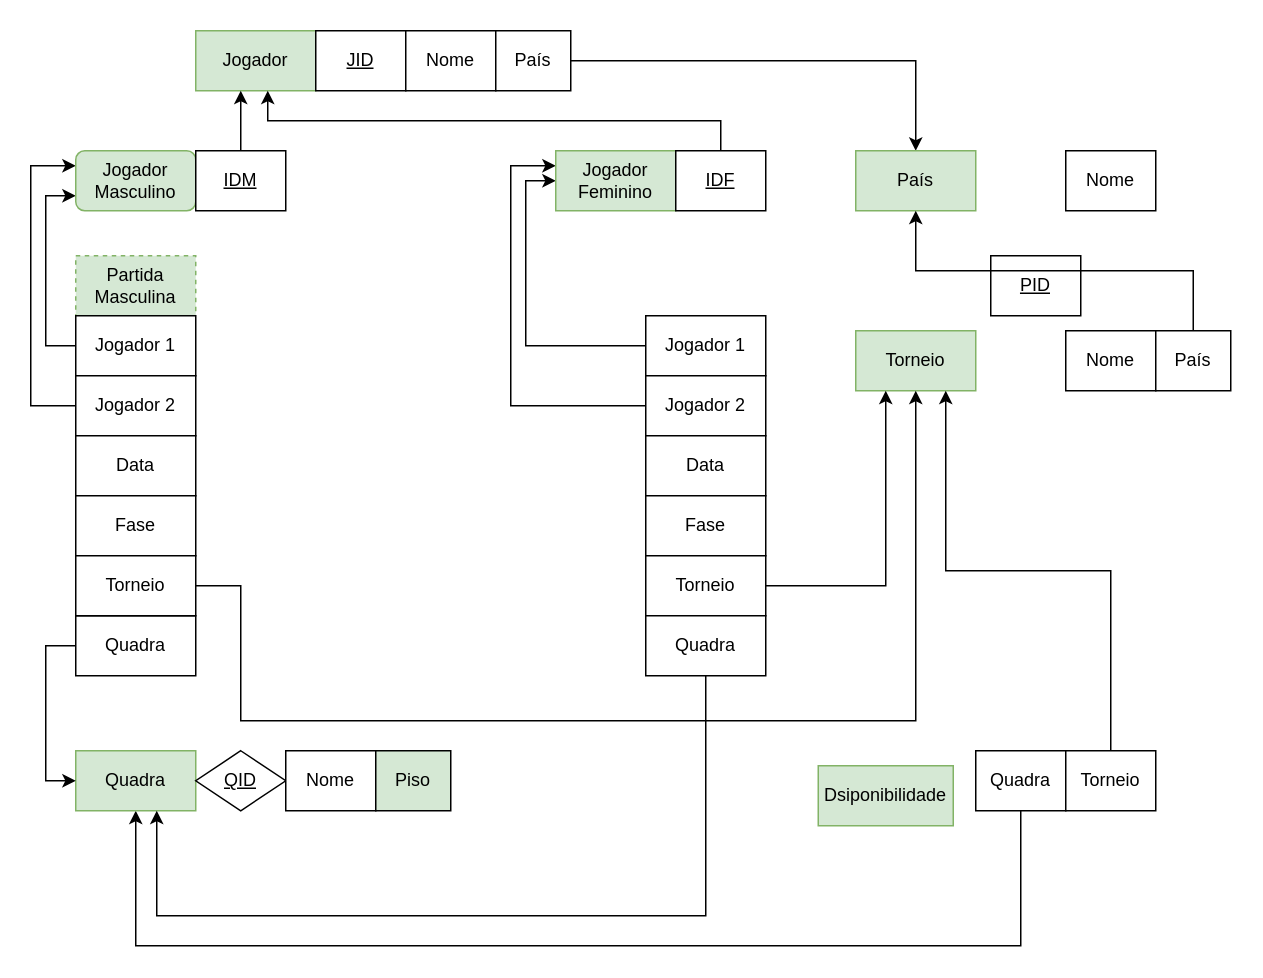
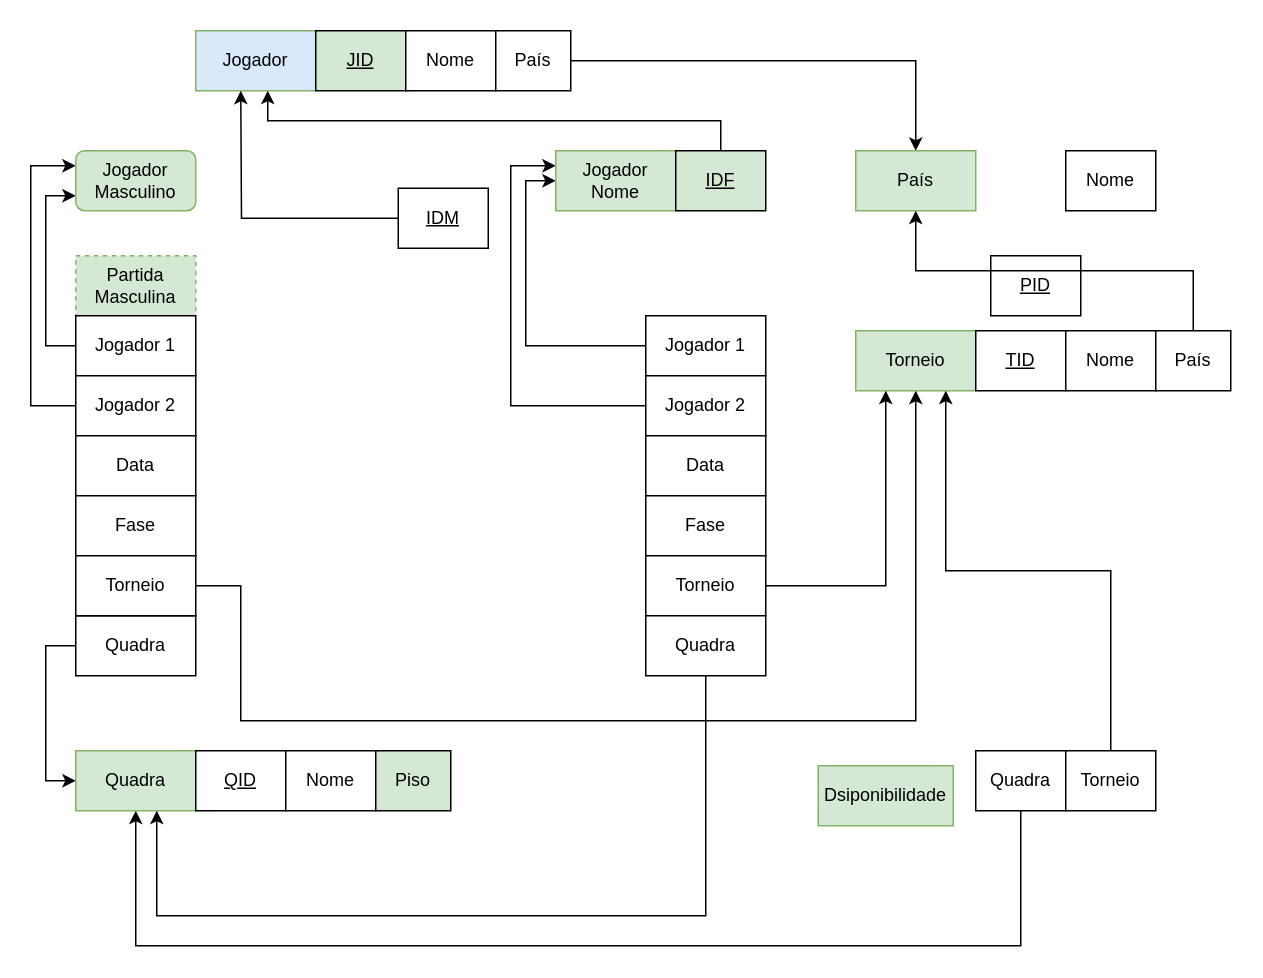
node "Jogador": fillcolor #d5e8d4 -> #dae8fc
node "JID": fillcolor #ffffff -> #d5e8d4
node "IDM": moved (241, 181) -> (443, 218)
node "Jogador Feminino": label "Jogador Feminino" -> "Jogador Nome"
node "IDF": fillcolor #ffffff -> #d5e8d4
node "TID": added
node "QID": shape diamond -> rectangle
